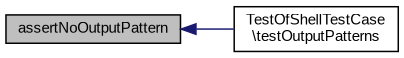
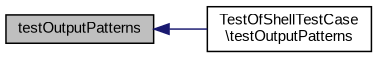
node "assertNoOutputPattern": label "assertNoOutputPattern" -> "testOutputPatterns"
